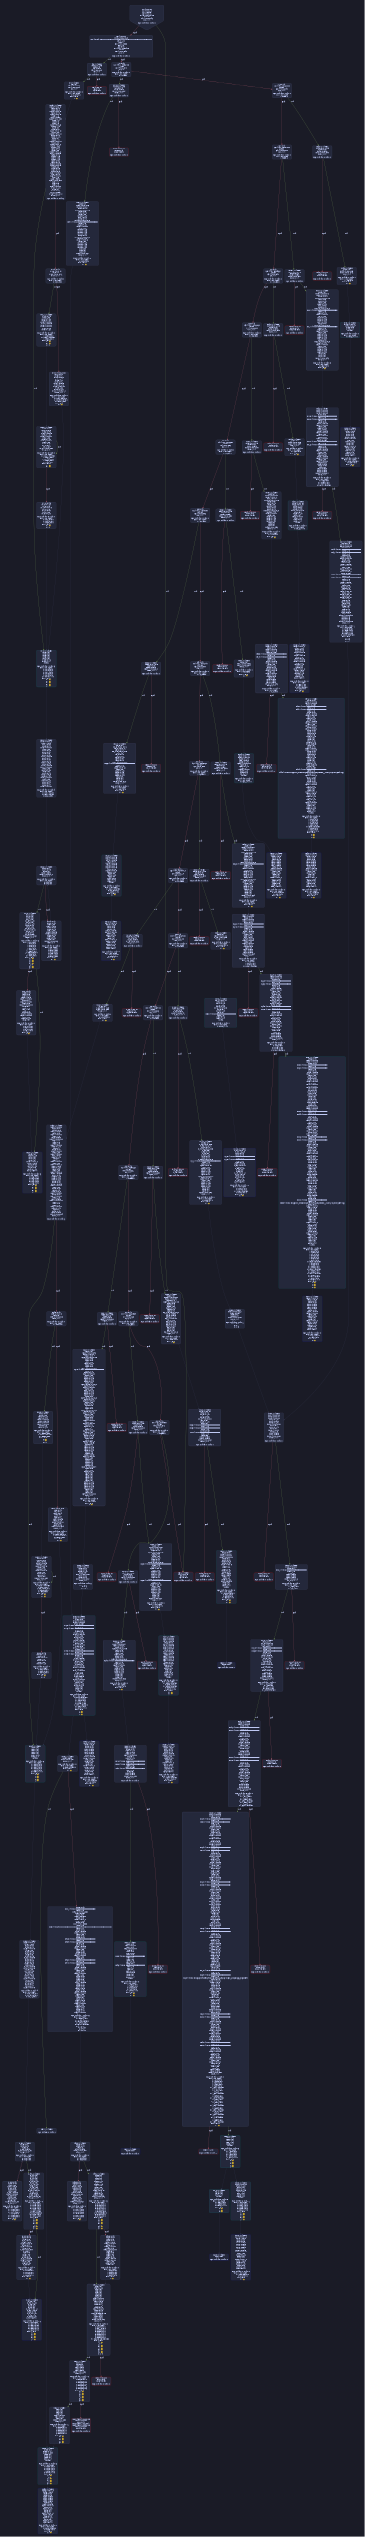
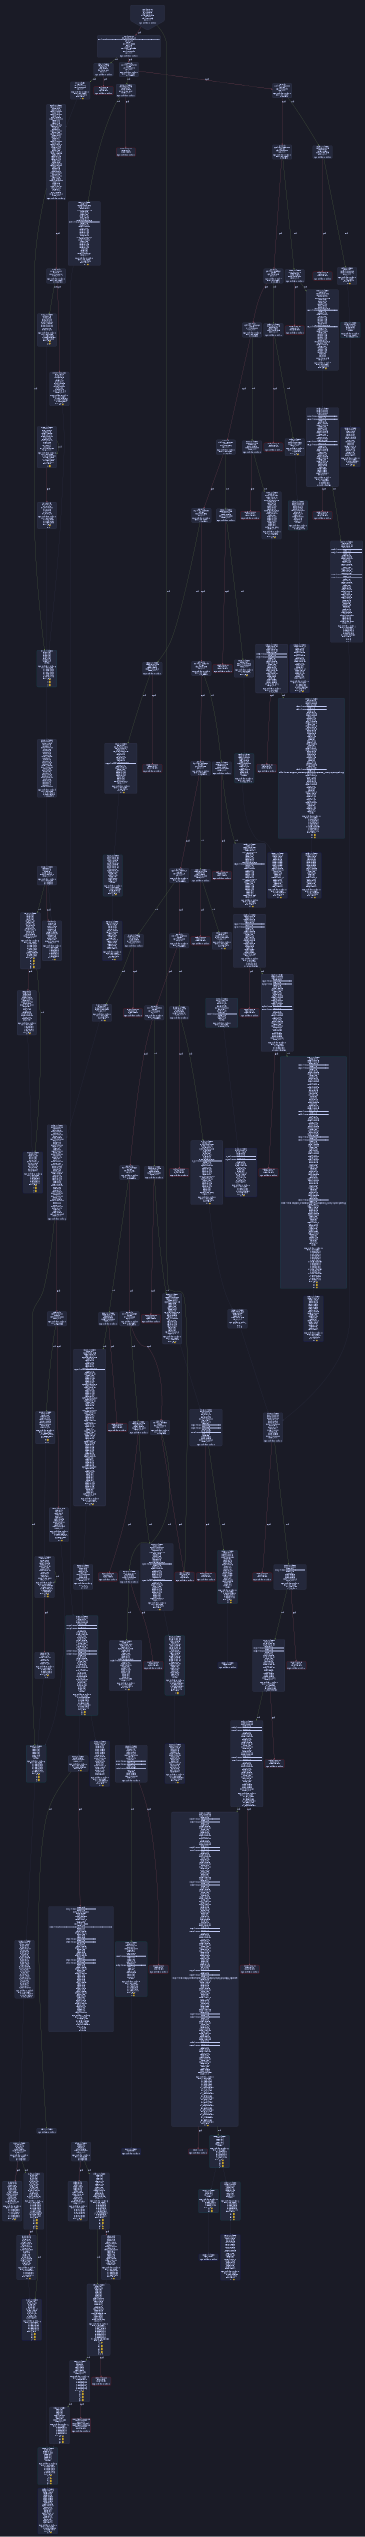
node "[0552] JUMPDEST [0553] STOP Stack size req: 0, ccb: 0": label "[0552] JUMPDEST [0553] STOP Stack size req: 0, ccb: 0" -> "[0552] JUMPDEST [0553] STOP Stack size req: 0, sizeΔ: 0"
